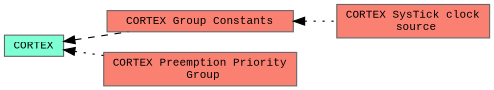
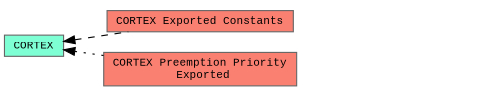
node "CORTEX Group Constants": label "CORTEX Group Constants" -> "CORTEX Exported Constants"
node "CORTEX SysTick clock source": removed
node "CORTEX Preemption Priority Group": label "CORTEX Preemption Priority Group" -> "CORTEX Preemption Priority Exported"
